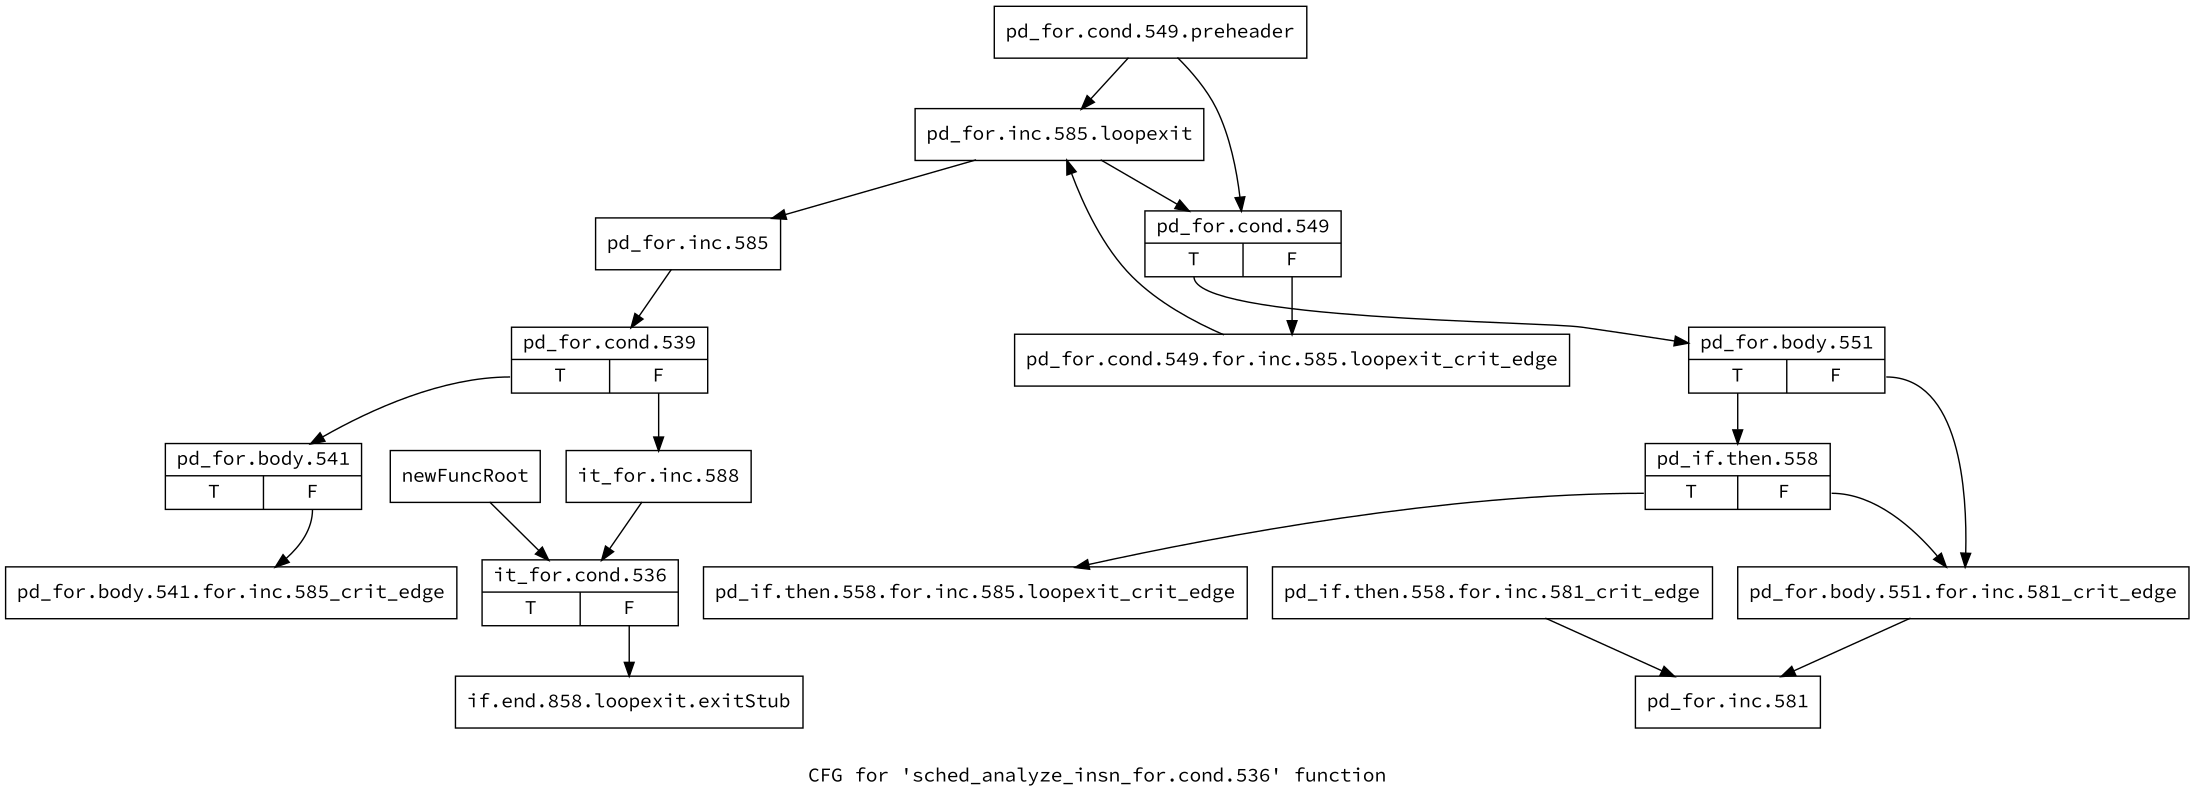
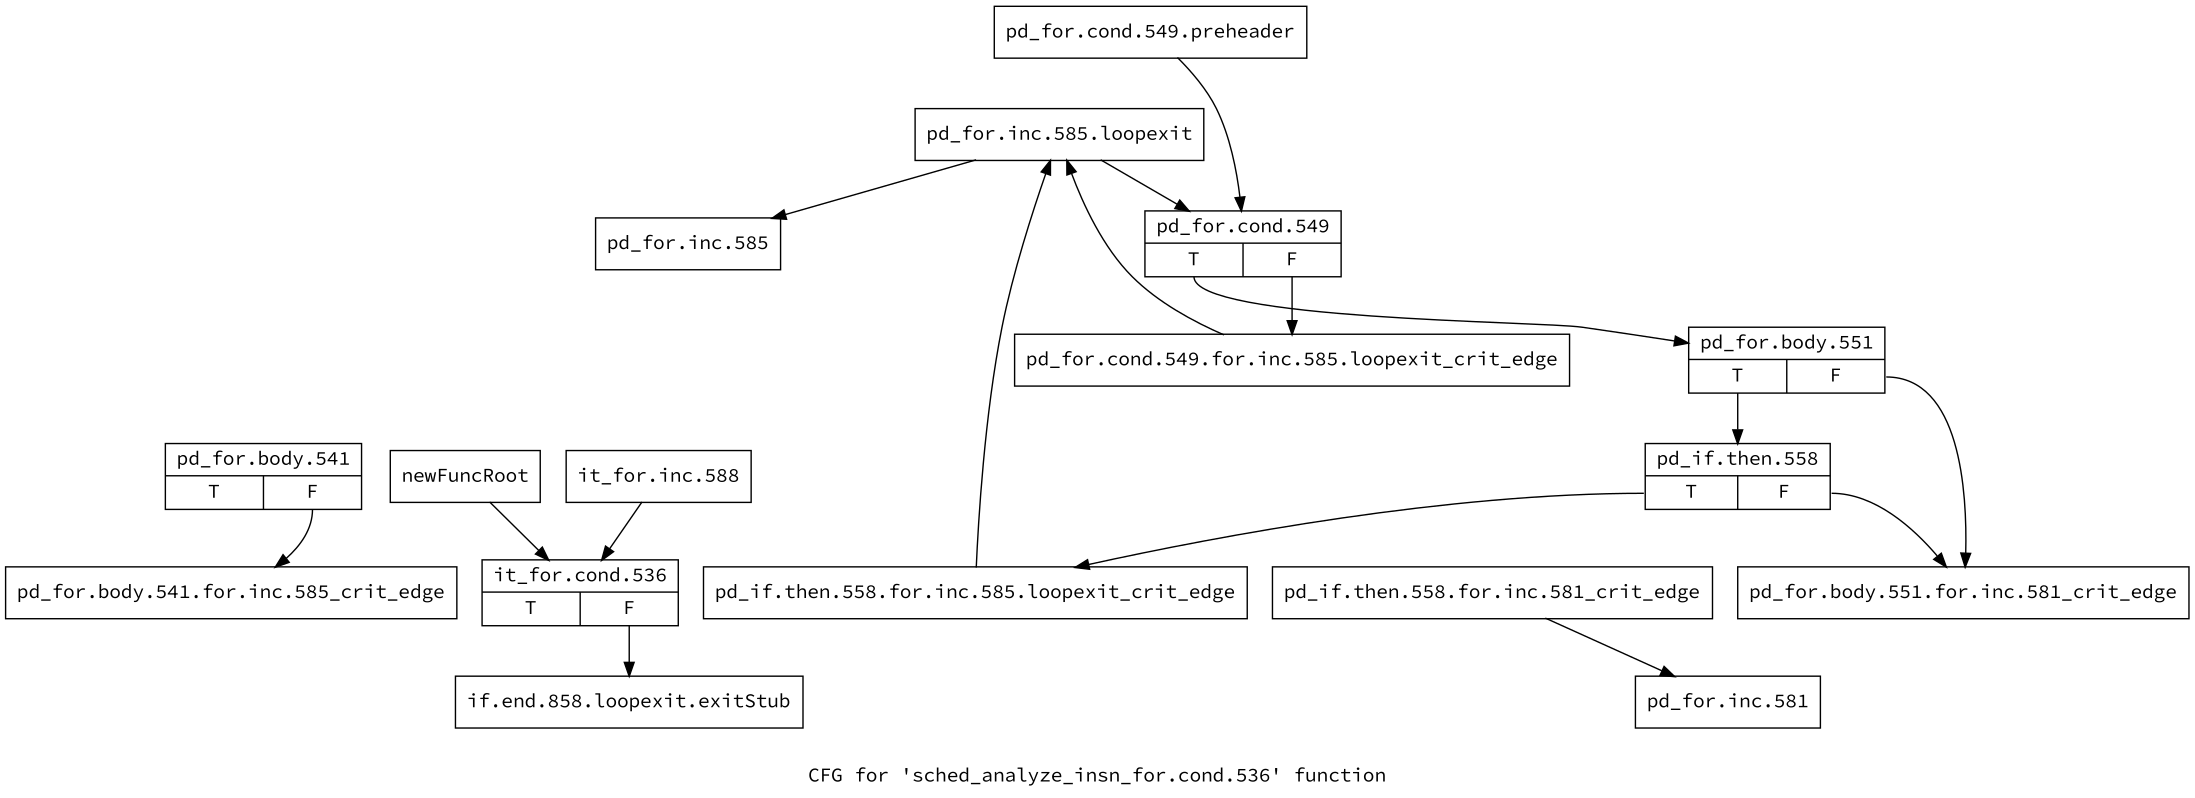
edge "pd_for.cond.549.preheader" -> "pd_for.inc.585.loopexit": now "pd_if.then.558.for.inc.585.loopexit_crit_edge" -> "pd_for.inc.585.loopexit"
node "pd_for.cond.539": removed
edge "pd_for.body.551.for.inc.581_crit_edge" -> "pd_for.inc.581": removed
